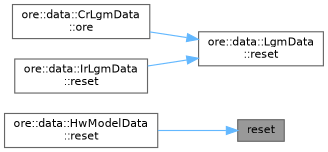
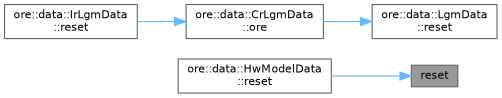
edge "ore::data::IrLgmData ::reset" -> "ore::data::LgmData ::reset": now "ore::data::IrLgmData ::reset" -> "ore::data::CrLgmData ::ore"
